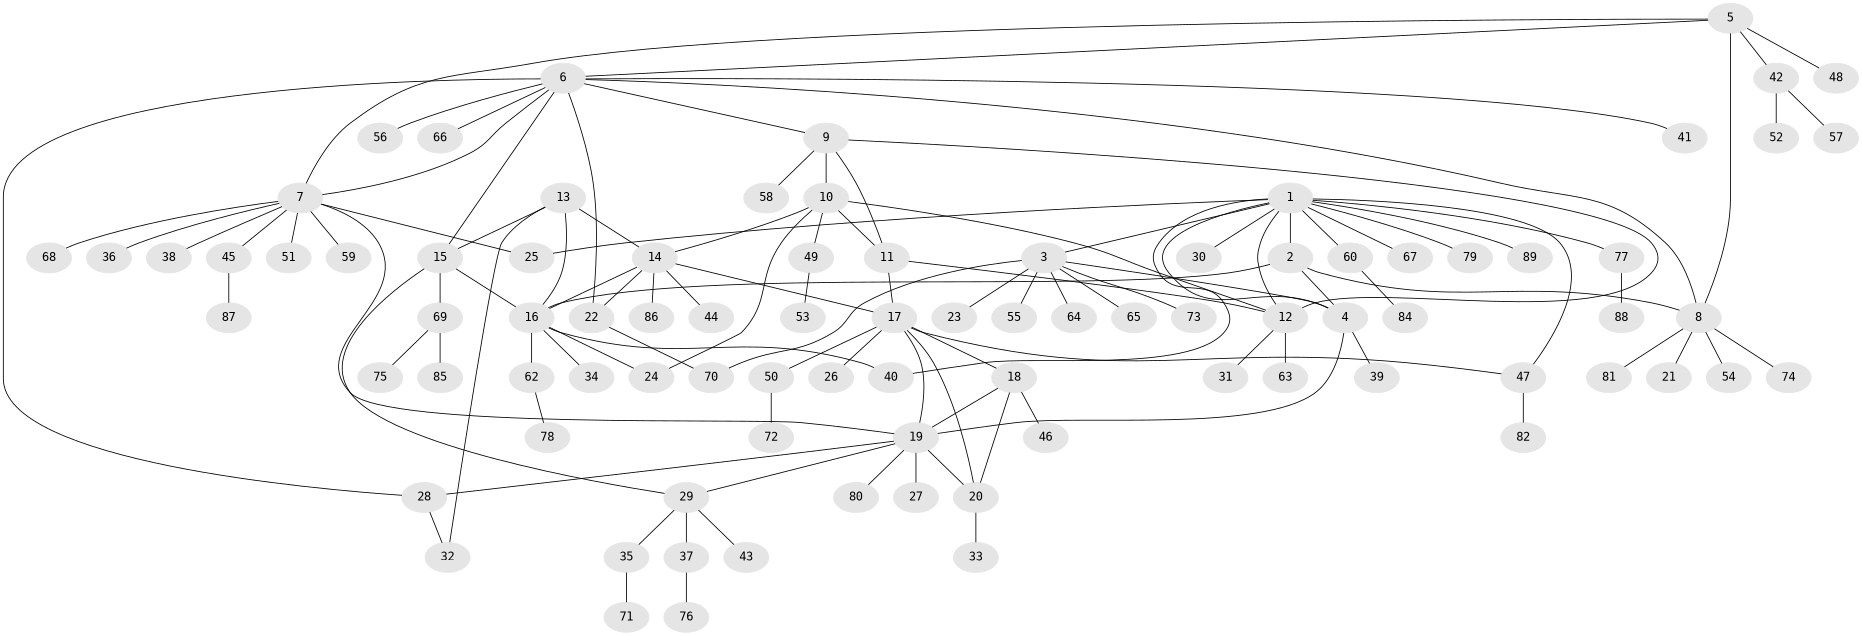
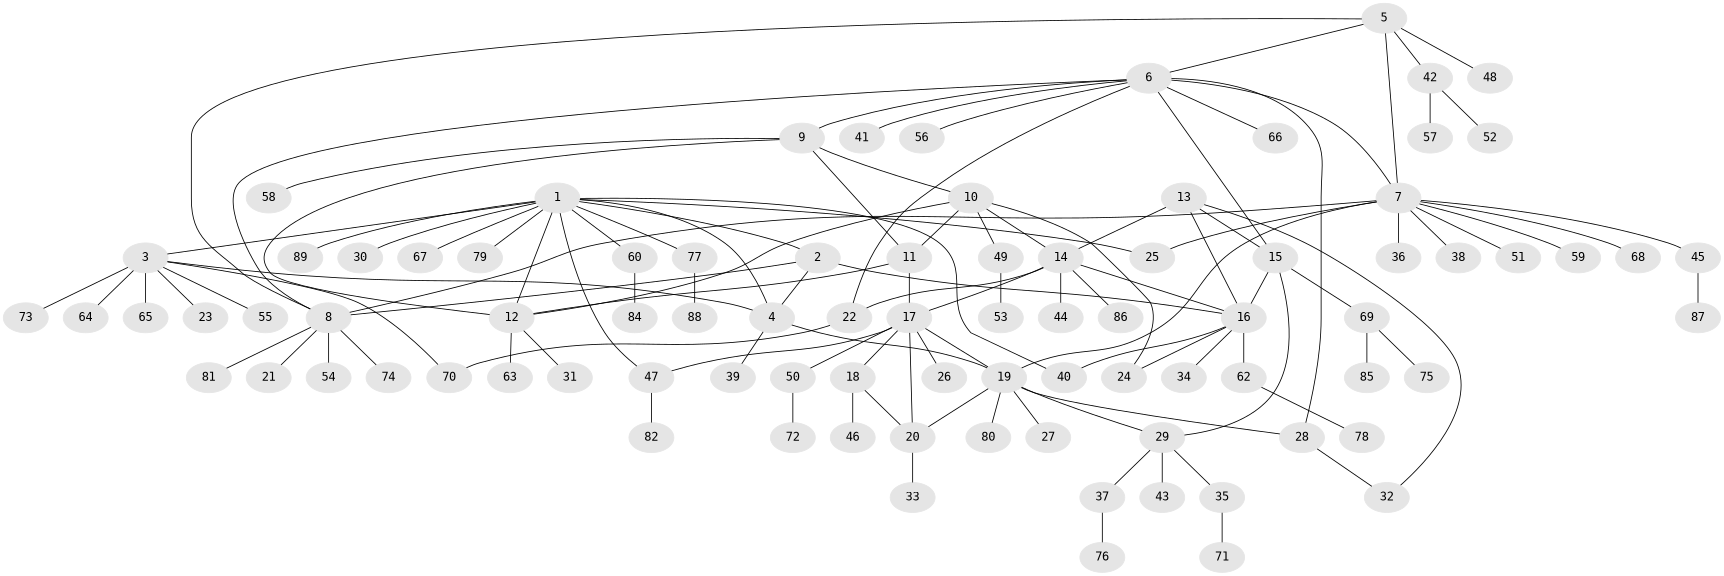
edge "7" -- "8": added
edge "18" -- "19": removed
